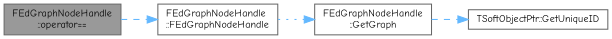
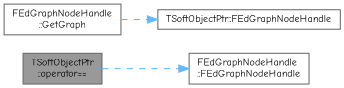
node "FEdGraphNodeHandle ::operator==": label "FEdGraphNodeHandle ::operator==" -> "TSoftObjectPtr ::operator=="
edge "FEdGraphNodeHandle ::FEdGraphNodeHandle" -> "FEdGraphNodeHandle ::GetGraph": removed
node "TSoftObjectPtr::GetUniqueID": label "TSoftObjectPtr::GetUniqueID" -> "TSoftObjectPtr::FEdGraphNodeHandle"
